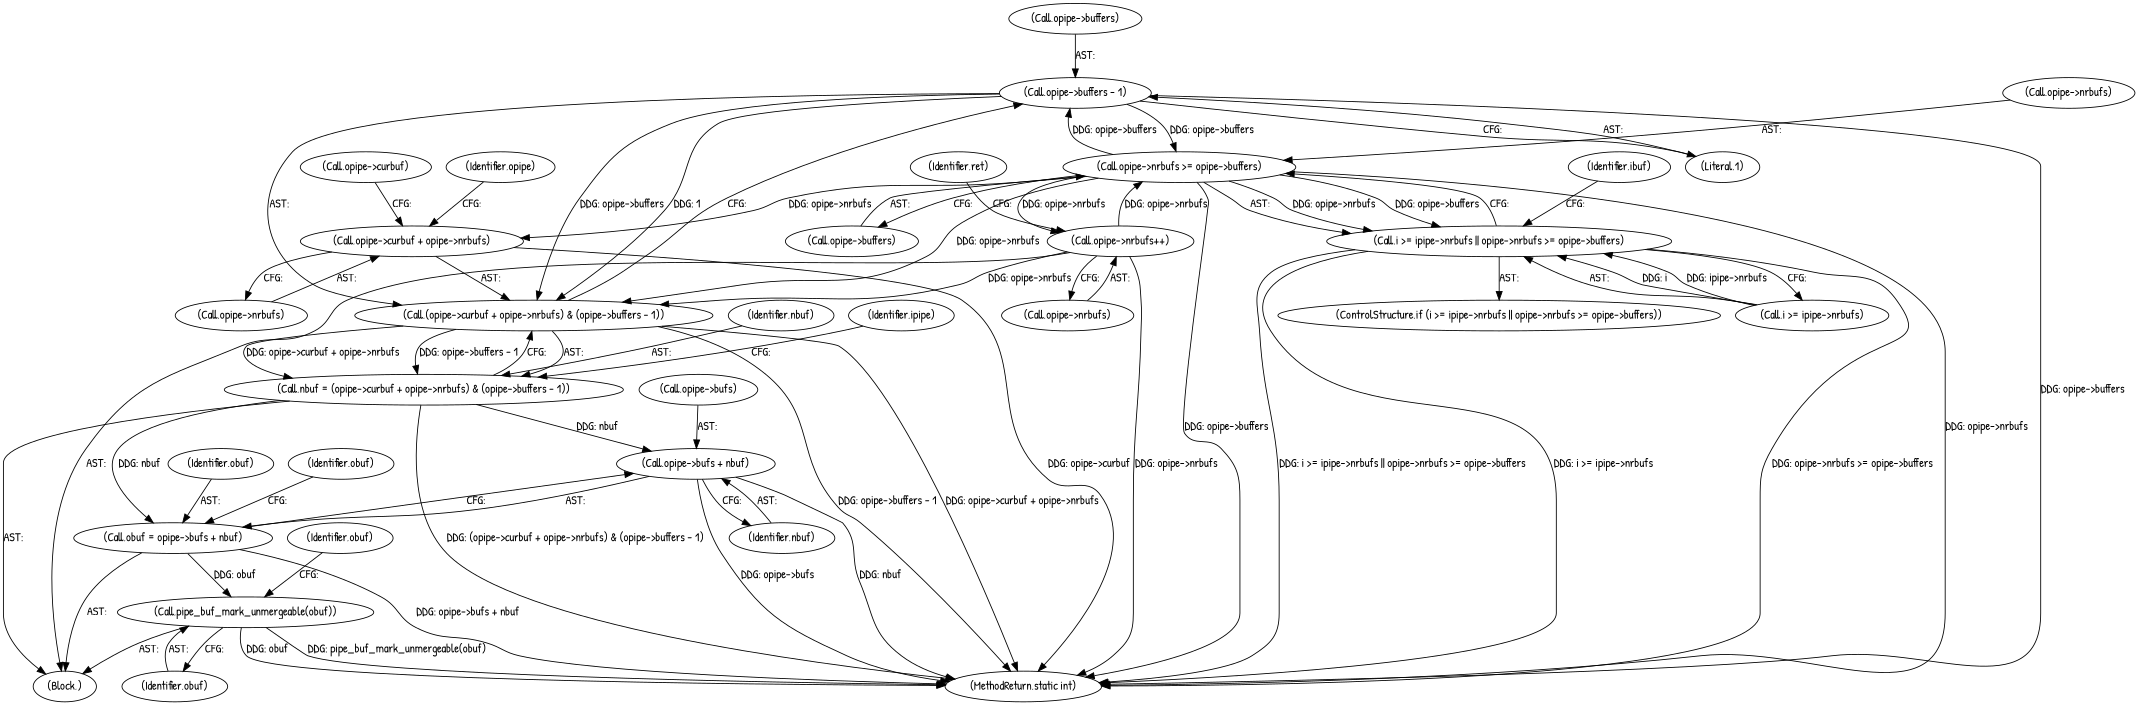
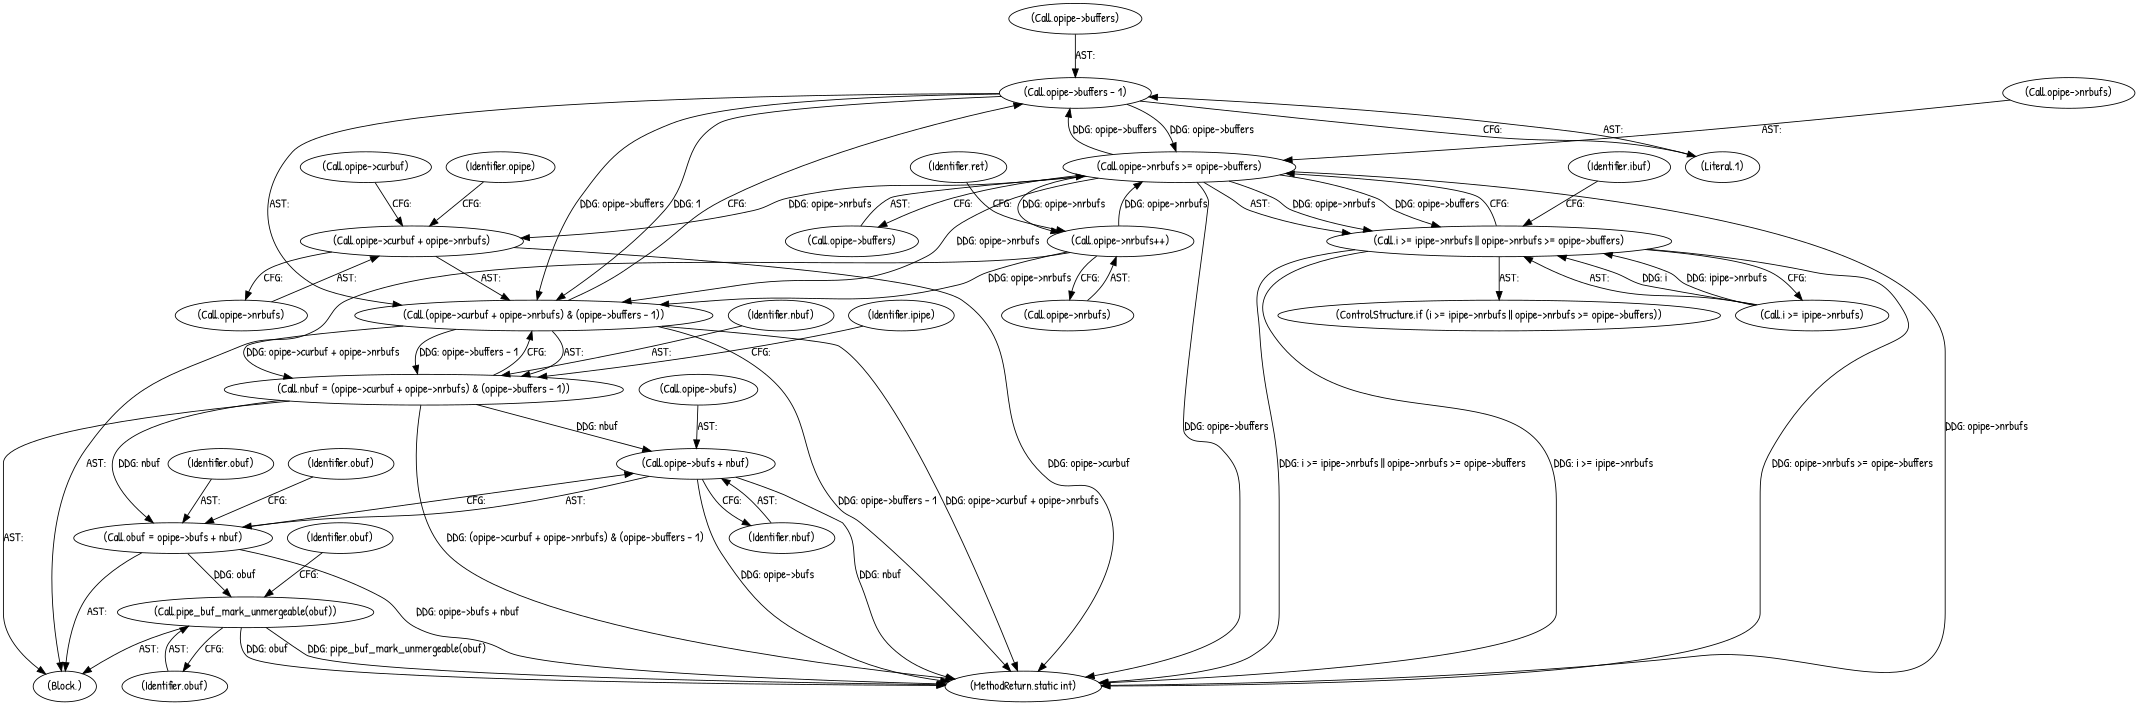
edge "(Call,opipe->buffers - 1)" -> "(MethodReturn,static int)": removed, label "DDG: opipe->buffers"
edge "(Call,opipe->nrbufs++)" -> "(MethodReturn,static int)": removed, label "DDG: opipe->nrbufs"
